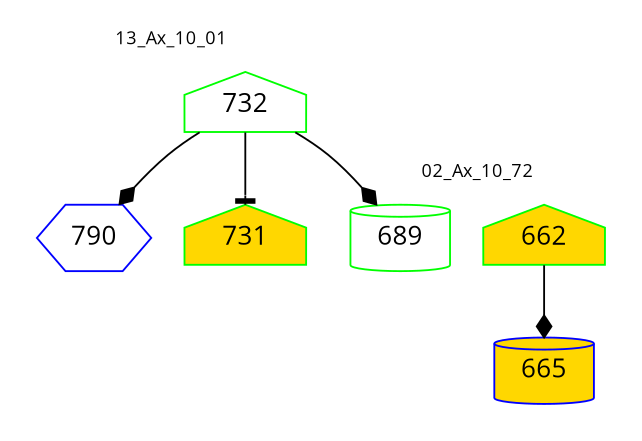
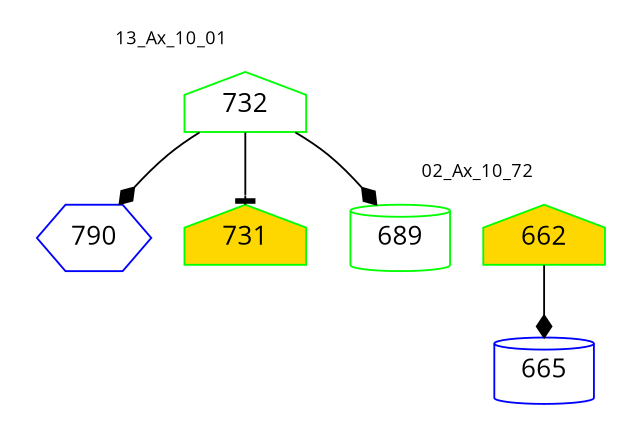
node "665": fillcolor gold -> white
